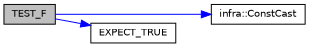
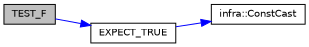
edge "TEST_F" -> "infra::ConstCast": now "EXPECT_TRUE" -> "infra::ConstCast"
